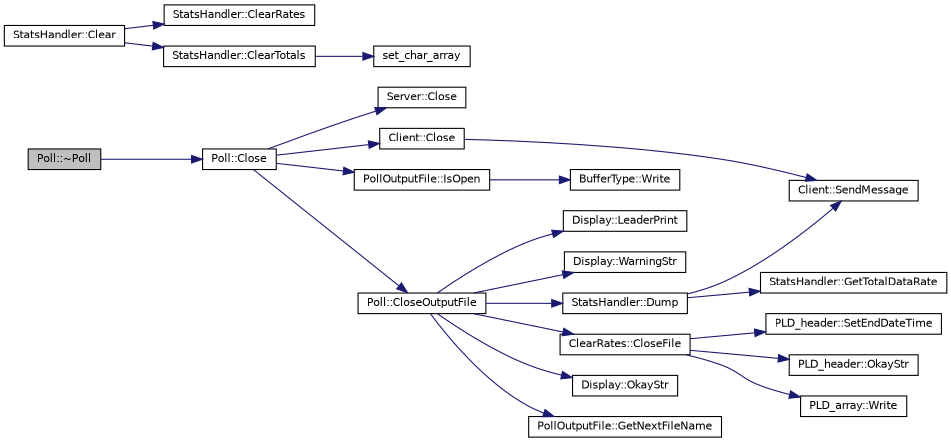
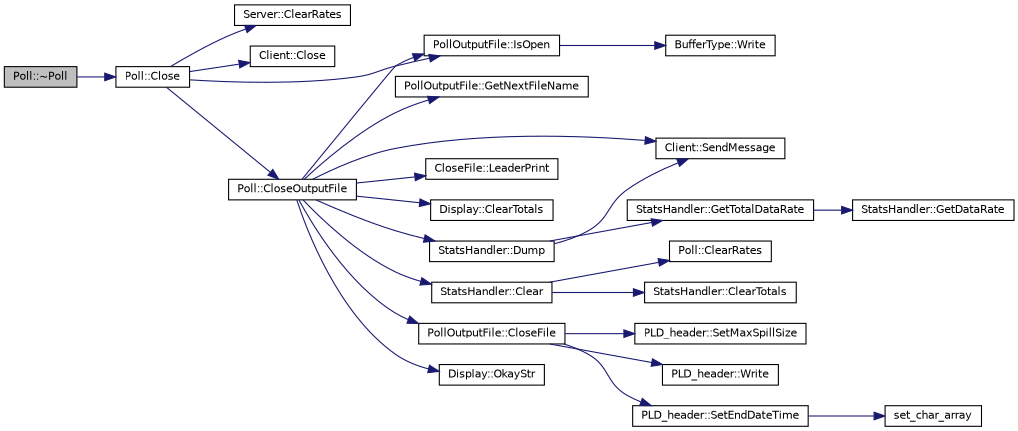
node "StatsHandler::ClearRates": label "StatsHandler::ClearRates" -> "Poll::ClearRates"
edge "StatsHandler::ClearTotals" -> "set_char_array": now "PLD_header::SetEndDateTime" -> "set_char_array"
node "Server::Close": label "Server::Close" -> "Server::ClearRates"
edge "Poll::CloseOutputFile" -> "PollOutputFile::IsOpen": added
edge "Client::Close" -> "Client::SendMessage": now "Poll::CloseOutputFile" -> "Client::SendMessage"
node "StatsHandler::GetDataRate": added
node "Display::LeaderPrint": label "Display::LeaderPrint" -> "CloseFile::LeaderPrint"
edge "Poll::CloseOutputFile" -> "StatsHandler::Clear": added
node "Display::WarningStr": label "Display::WarningStr" -> "Display::ClearTotals"
node "ClearRates::CloseFile": label "ClearRates::CloseFile" -> "PollOutputFile::CloseFile"
node "PLD_header::OkayStr": label "PLD_header::OkayStr" -> "PLD_header::SetMaxSpillSize"
node "PLD_array::Write": label "PLD_array::Write" -> "PLD_header::Write"
